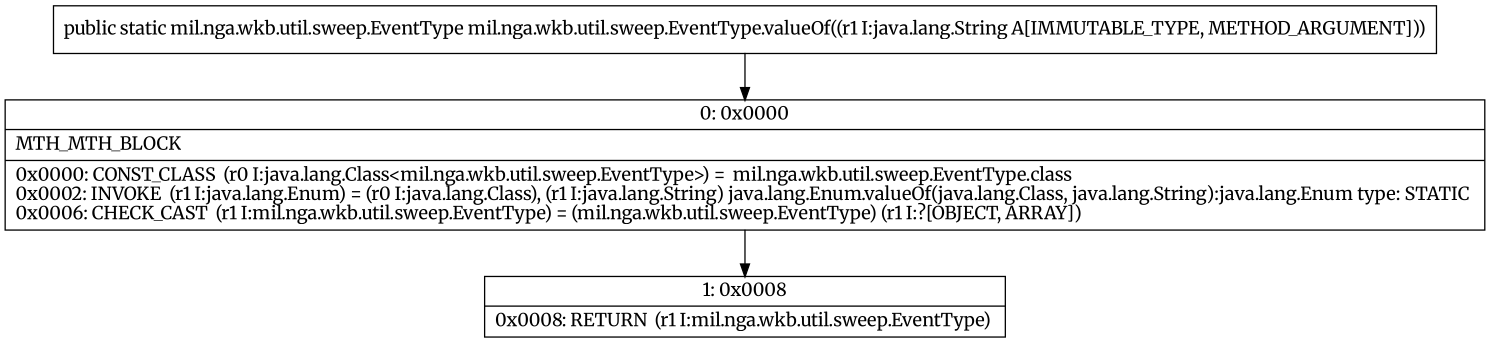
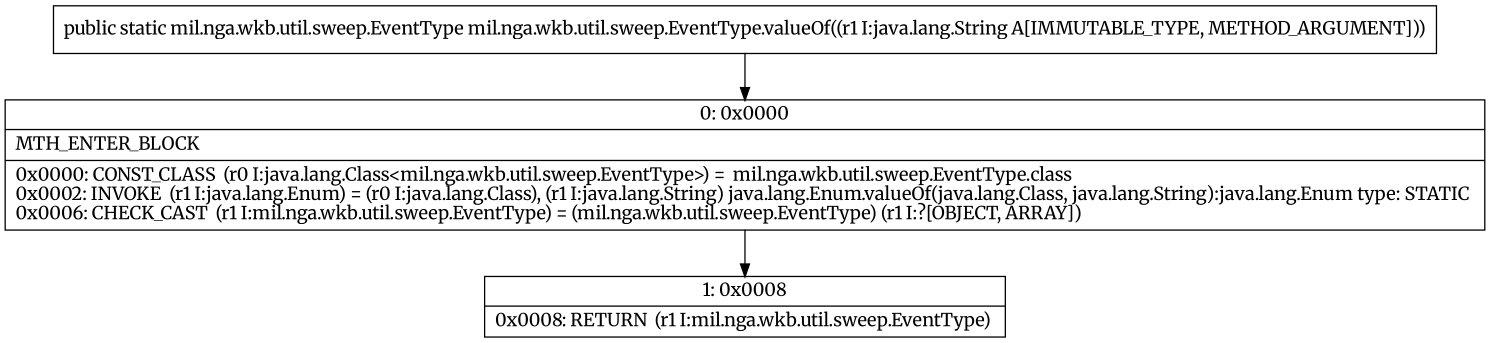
node "0: 0x0000": text "MTH_MTH_BLOCK" -> "MTH_ENTER_BLOCK"
